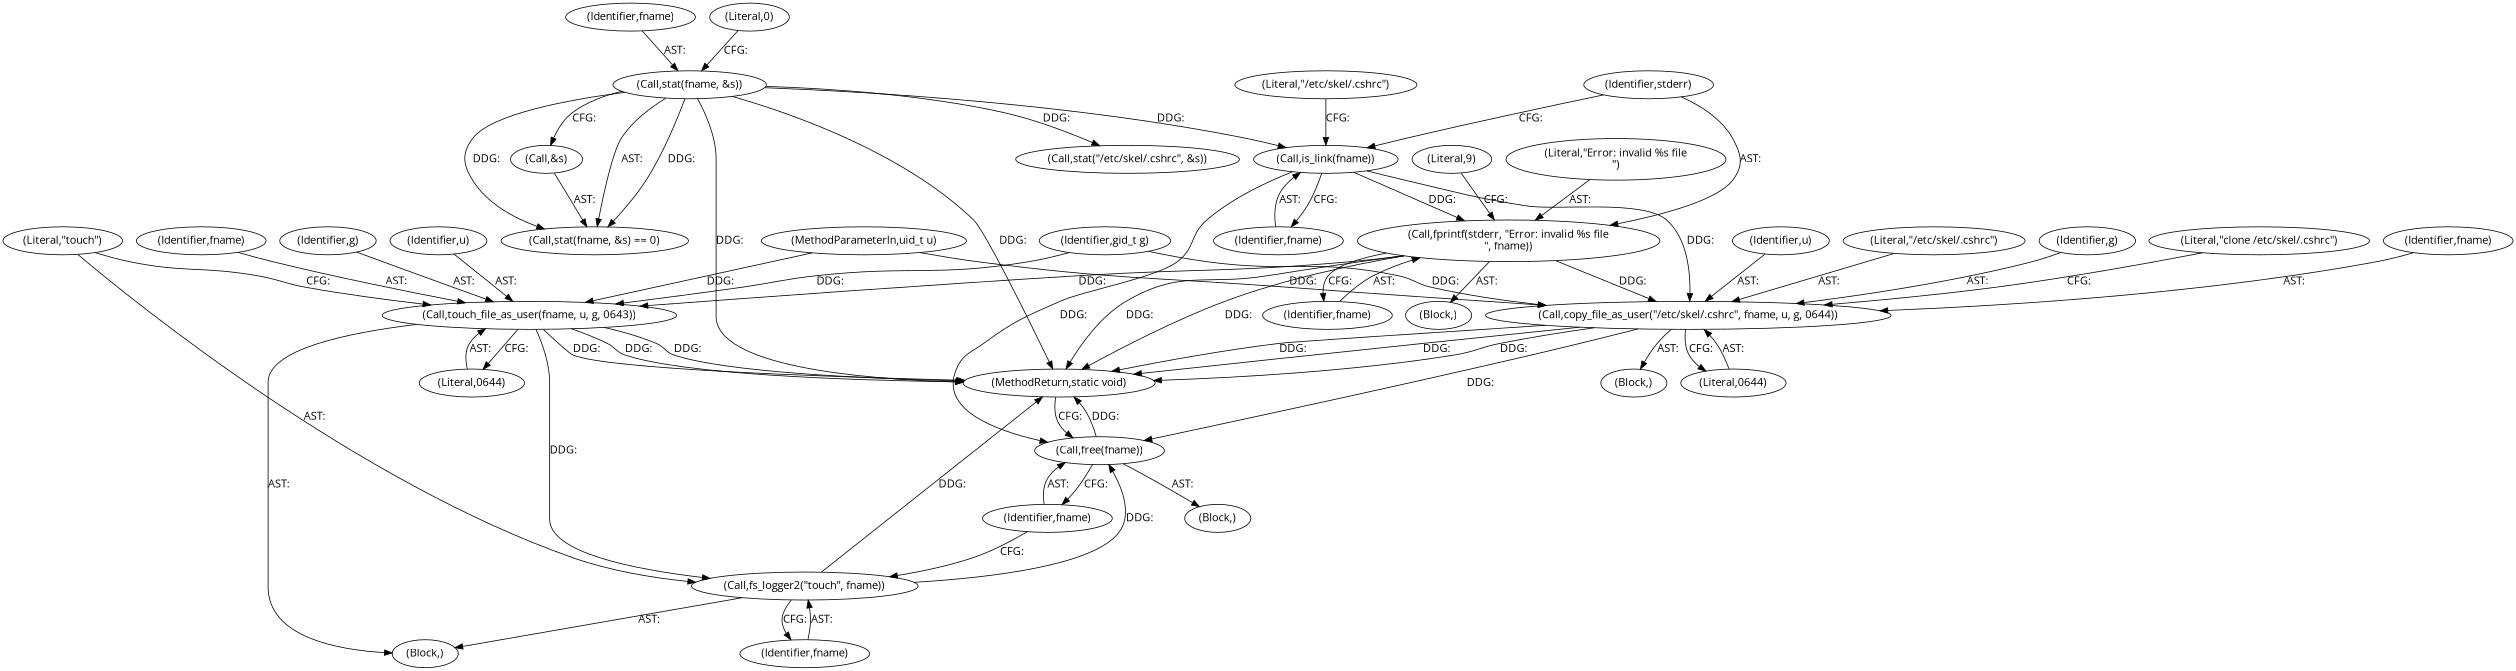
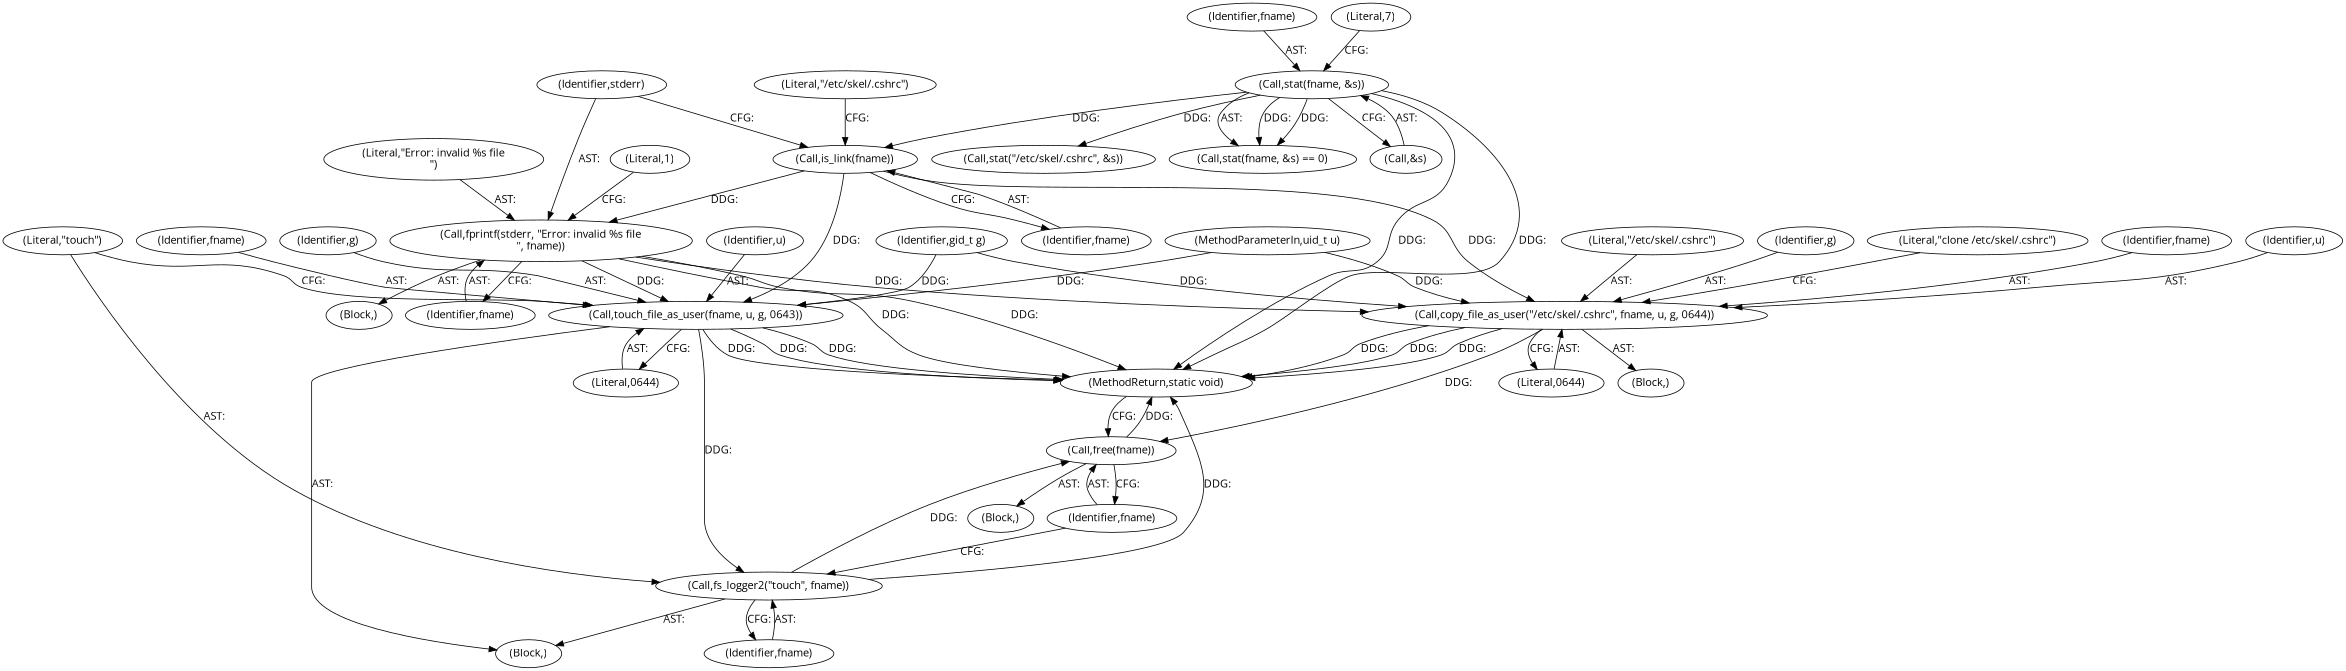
node "(Literal,0)": label "(Literal,0)" -> "(Literal,7)"
node "(Literal,9)": label "(Literal,9)" -> "(Literal,1)"
edge "(Call,&s)" -> "(Call,stat(fname, &s) == 0)": now "(Call,&s)" -> "(Call,stat(fname, &s))"
edge "(Call,is_link(fname))" -> "(Call,free(fname))": now "(Call,is_link(fname))" -> "(Call,touch_file_as_user(fname, u, g, 0643))"
